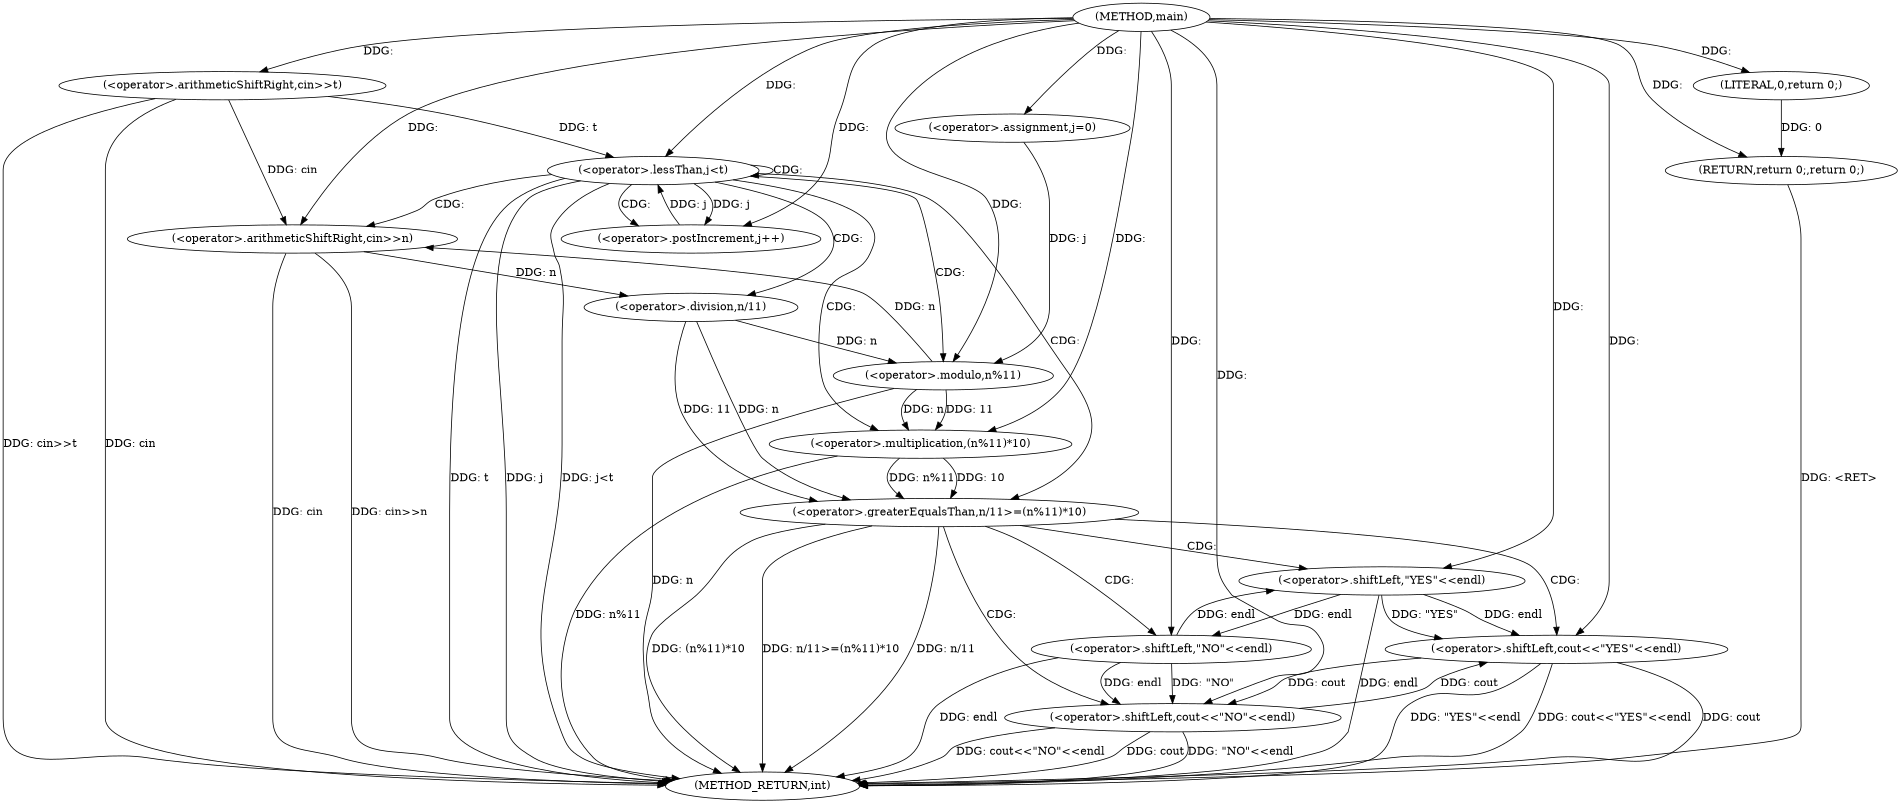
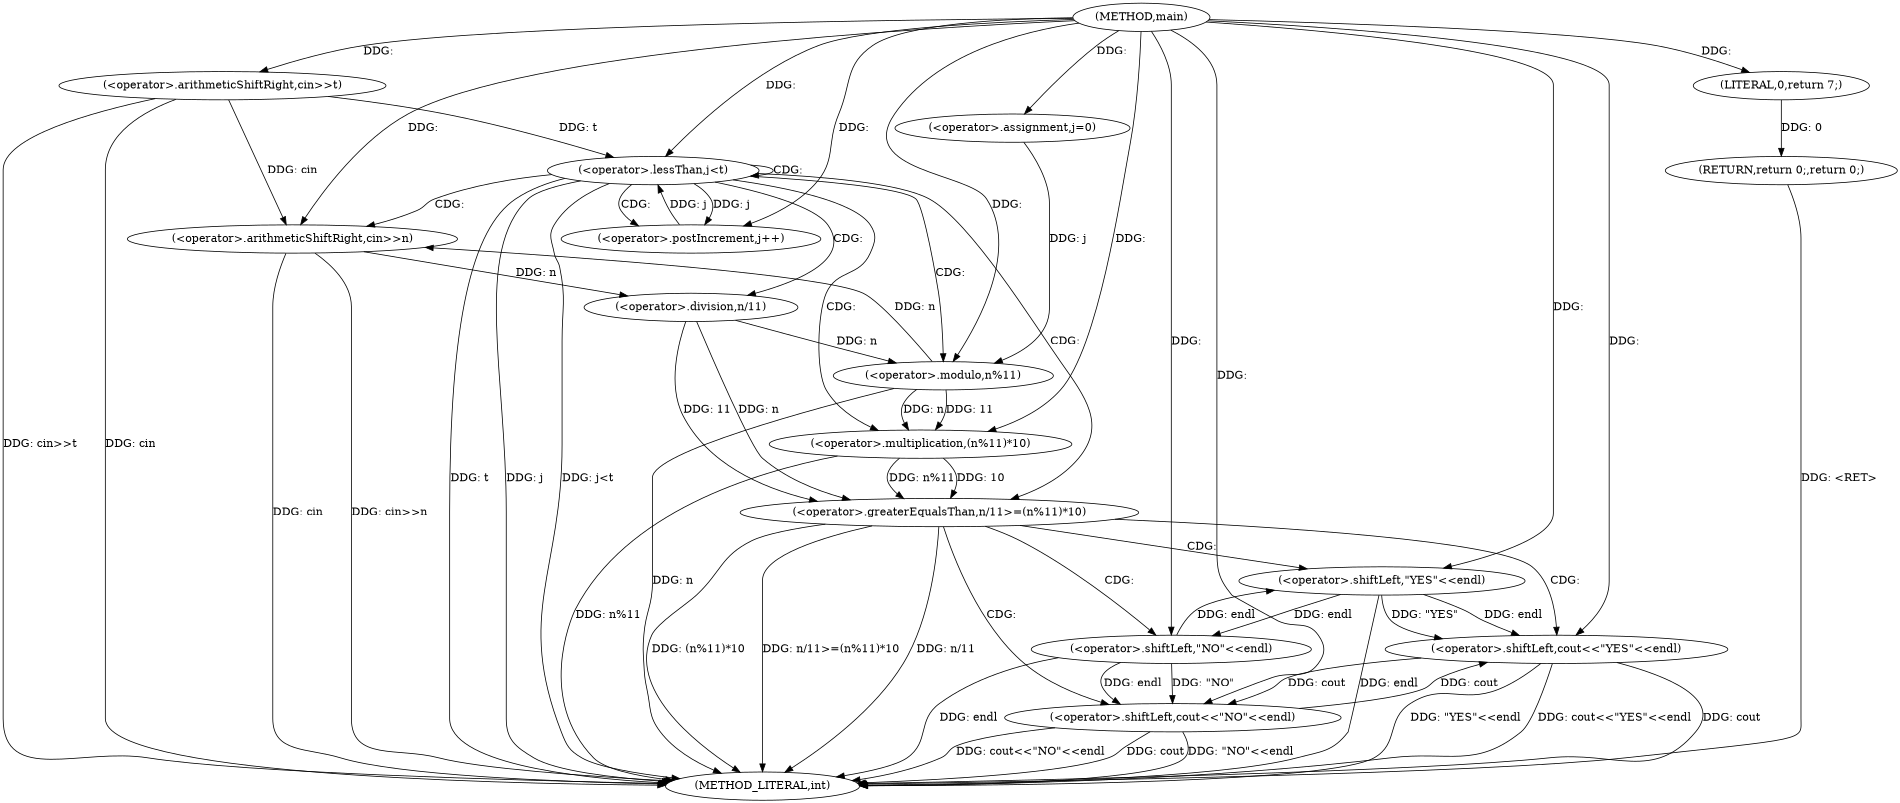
edge "(METHOD,main)" -> "(RETURN,return 0;,return 0;)": removed, label "DDG:"
node "(LITERAL,0,return 0;)": label "(LITERAL,0,return 0;)" -> "(LITERAL,0,return 7;)"
node "(METHOD_RETURN,int)": label "(METHOD_RETURN,int)" -> "(METHOD_LITERAL,int)"
